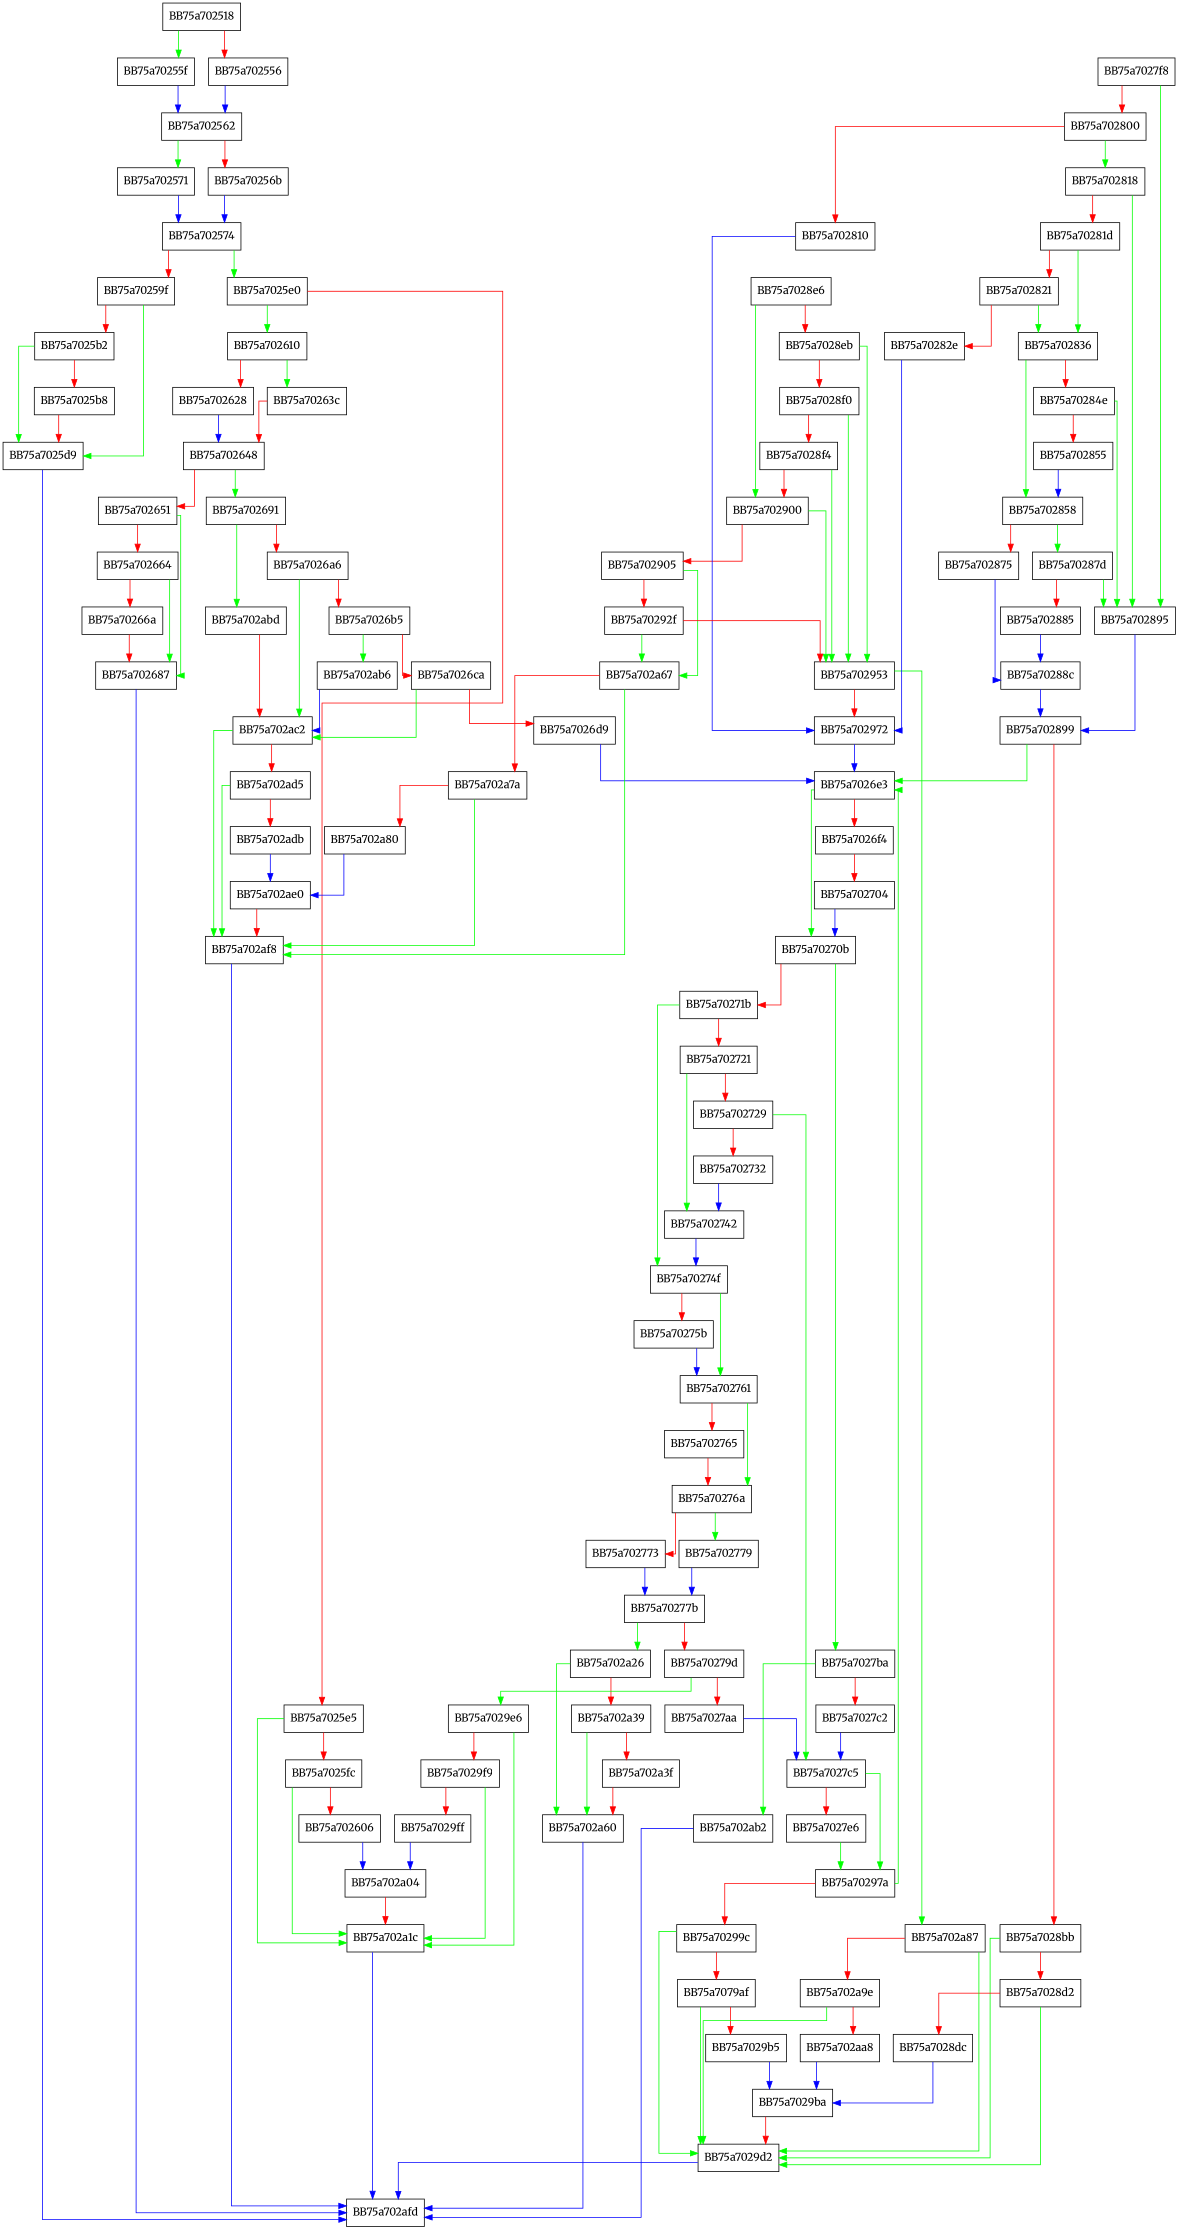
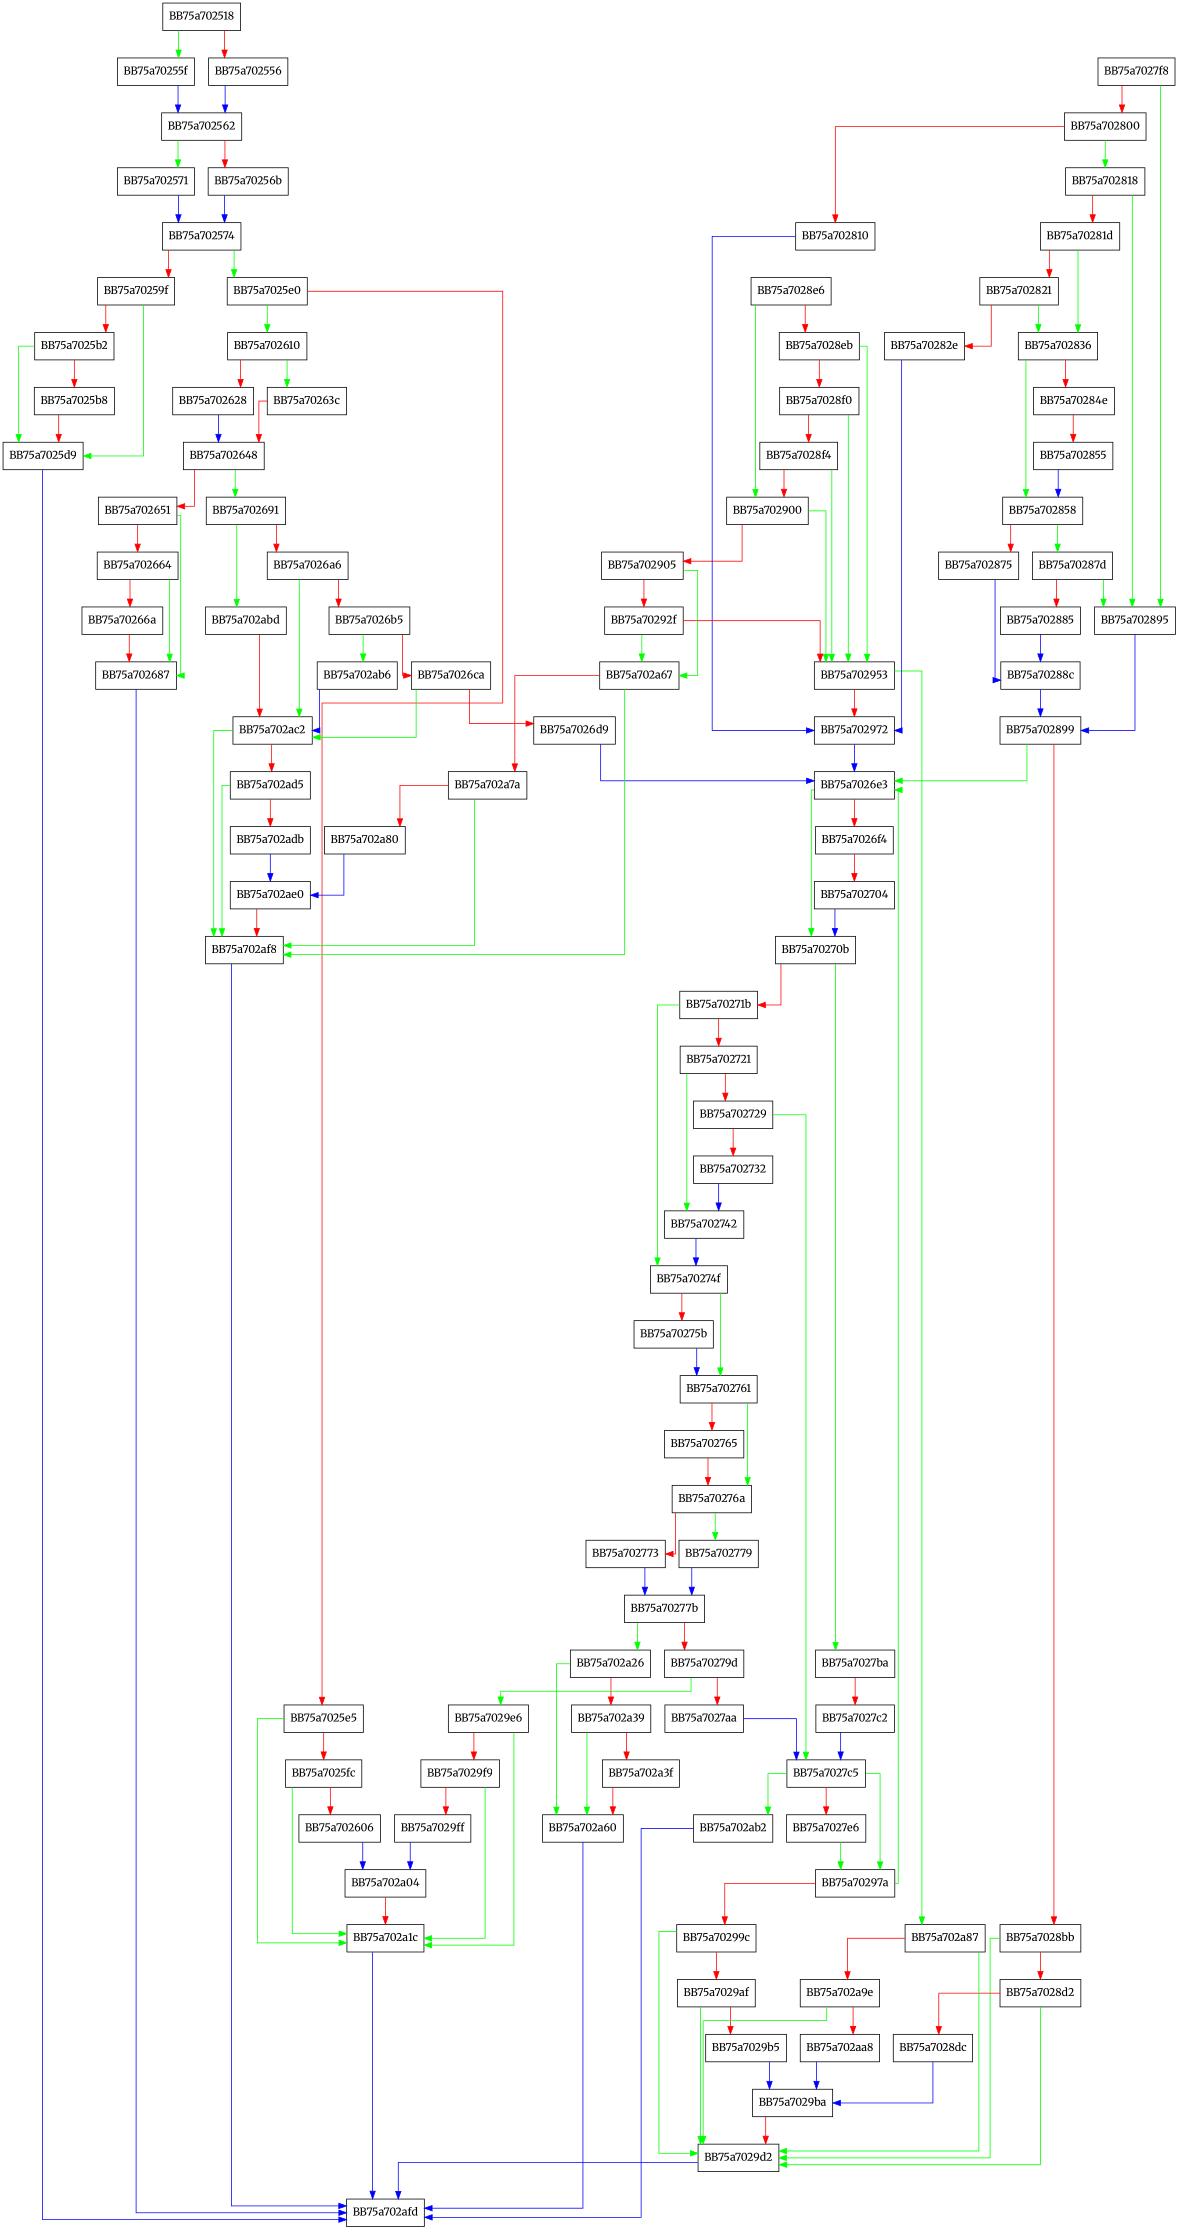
edge "BB75a70284e" -> "BB75a702895": removed
edge "BB75a7027ba" -> "BB75a702ab2": now "BB75a7027c5" -> "BB75a702ab2"
node "BB75a7079af": label "BB75a7079af" -> "BB75a7029af"
